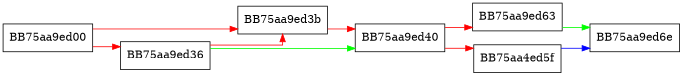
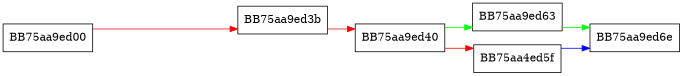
edge "BB75aa9ed40" -> "BB75aa9ed63": color red -> green
node "BB75aa9ed36": removed
